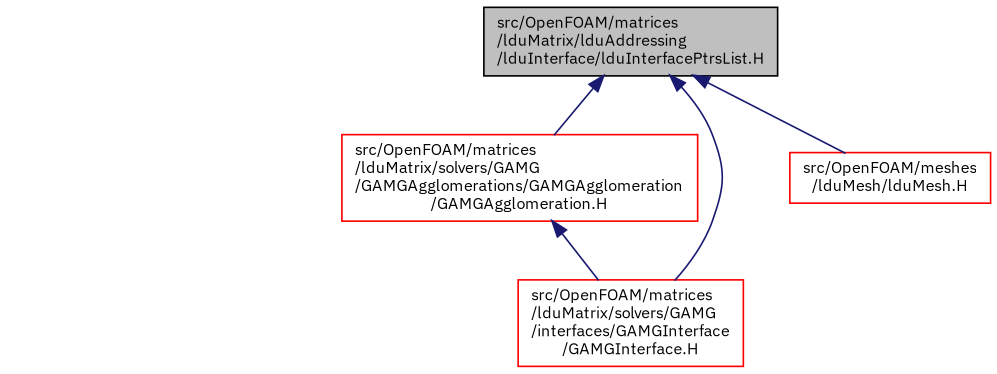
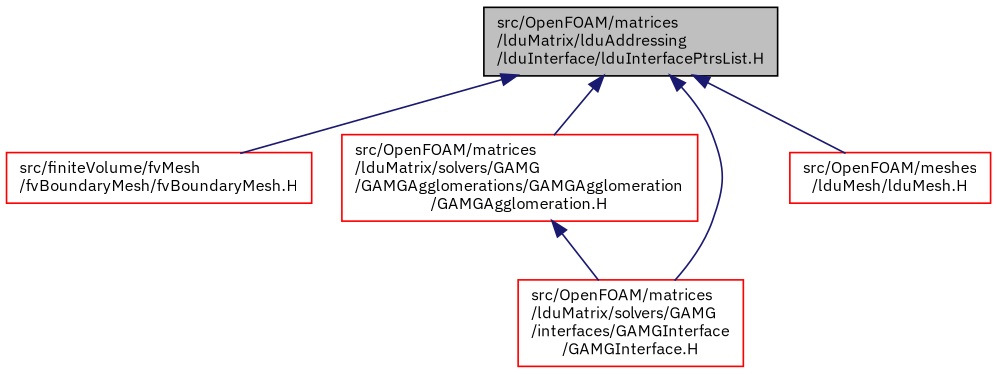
node "src/finiteVolume/fvMesh /fvBoundaryMesh/fvBoundaryMesh.H": added
